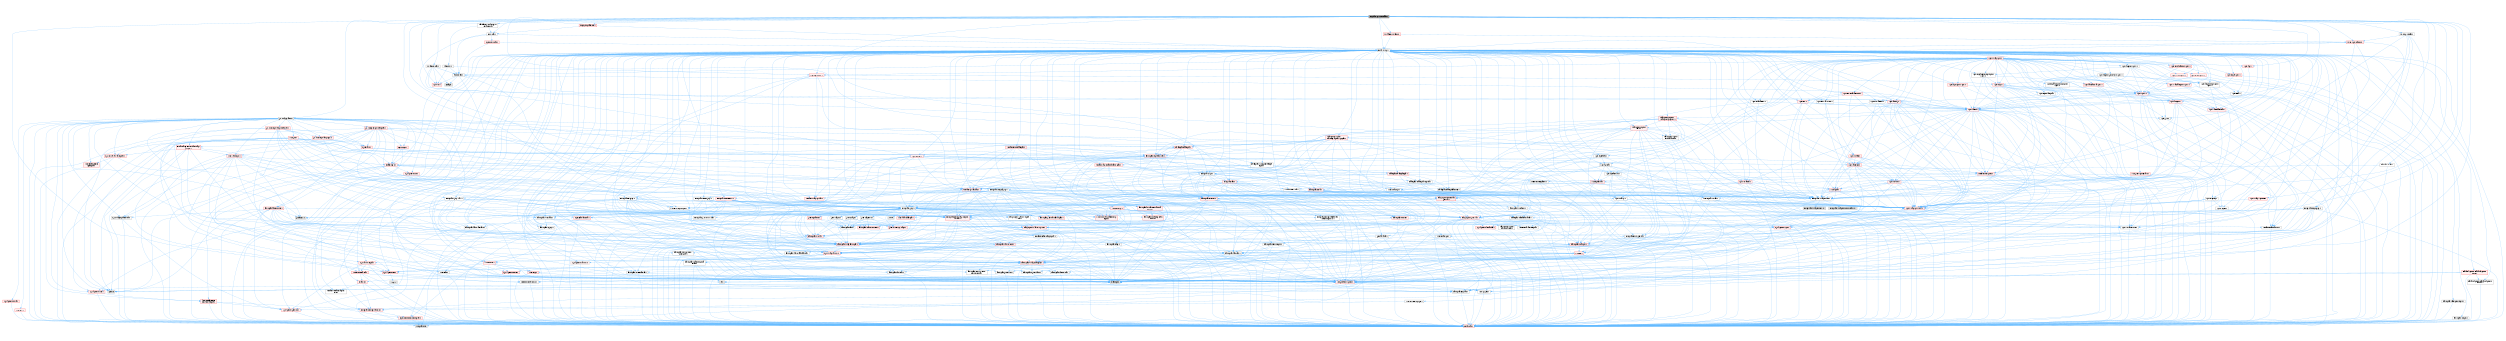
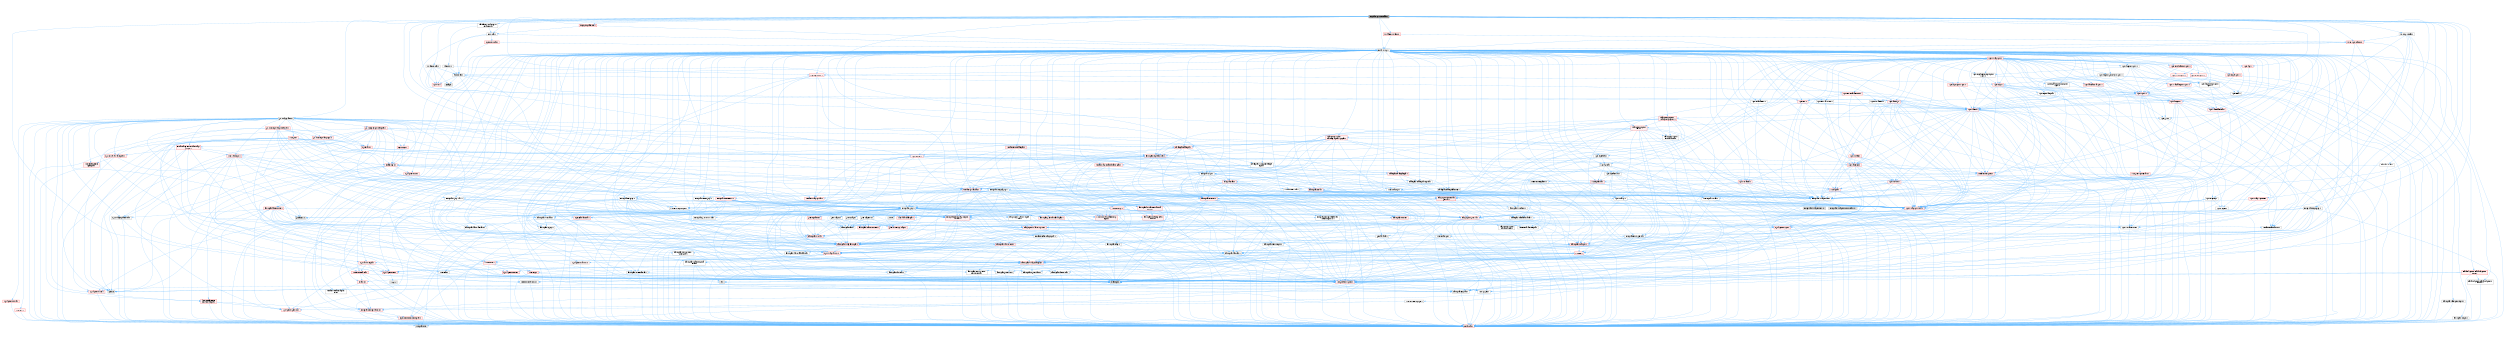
node "HAL/PlatformProperties.h": removed
